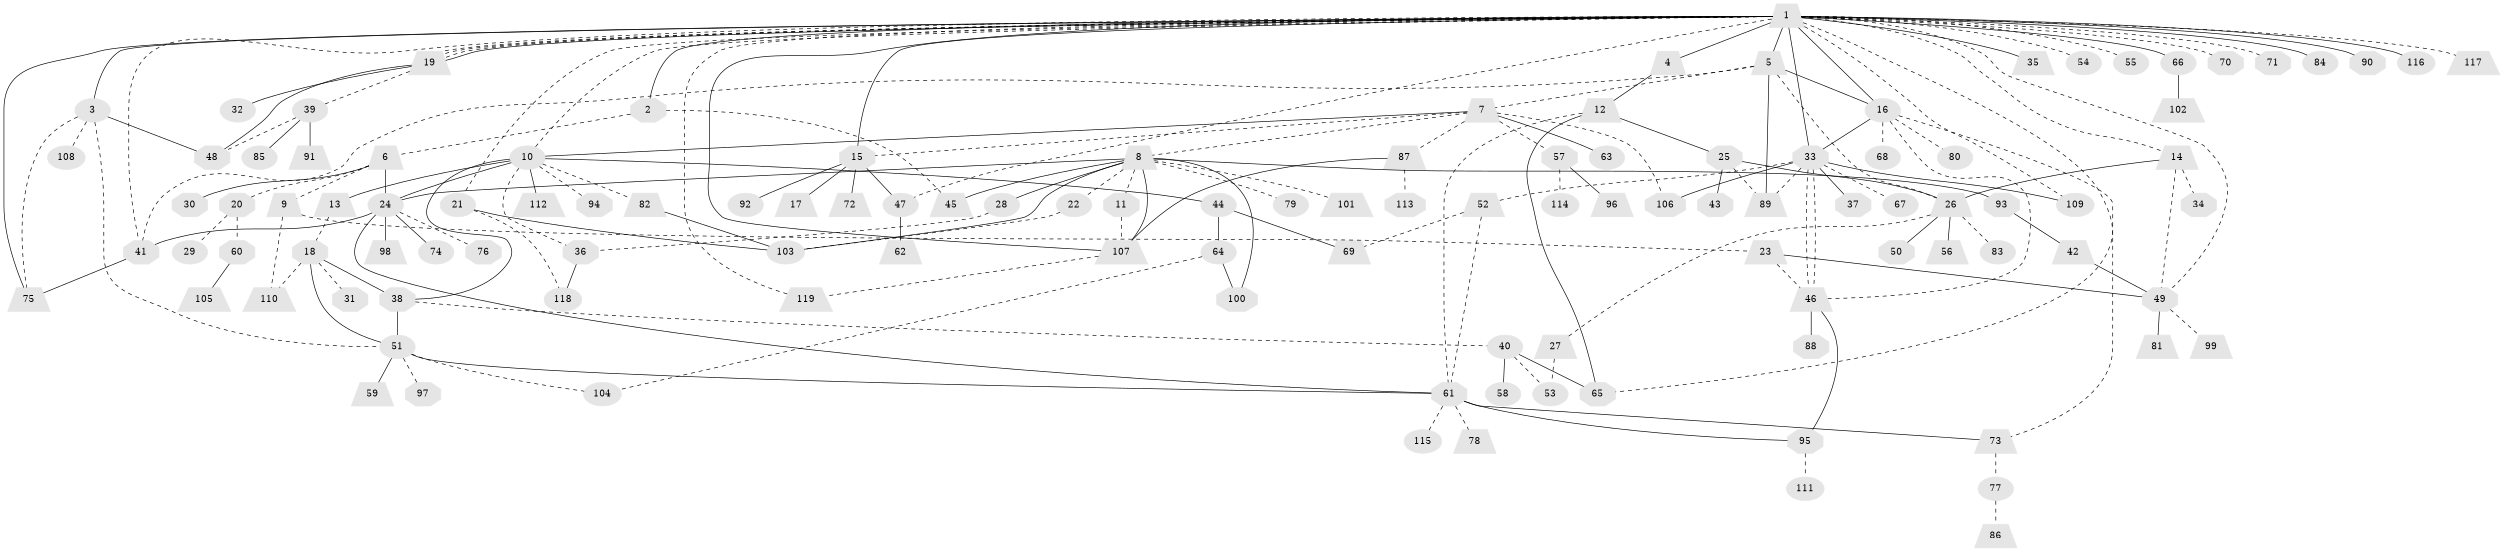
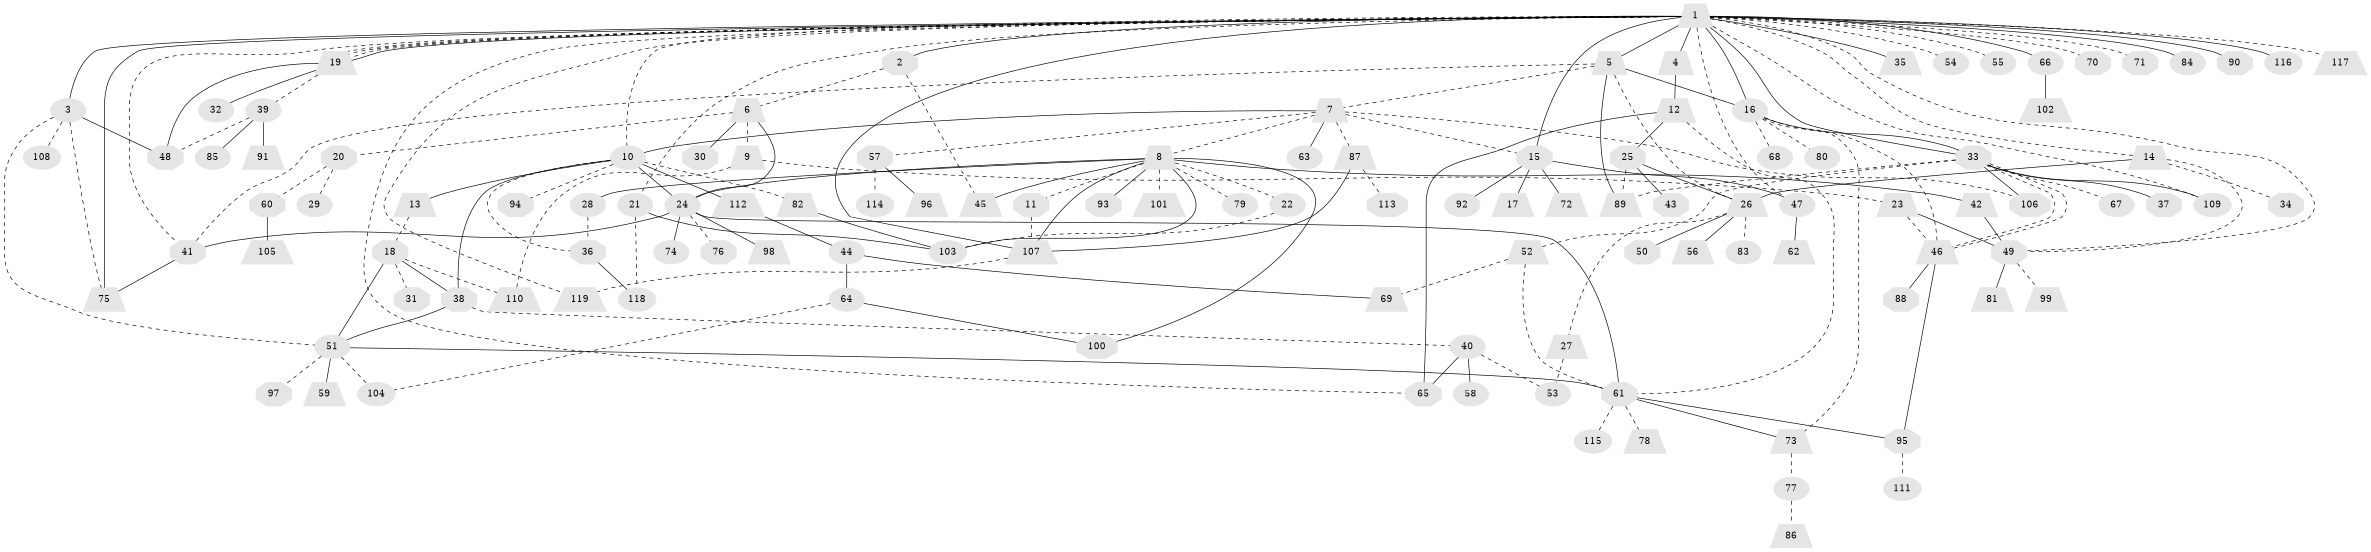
edge "10" -- "44": now "112" -- "44"
edge "93" -- "42": now "8" -- "42"
